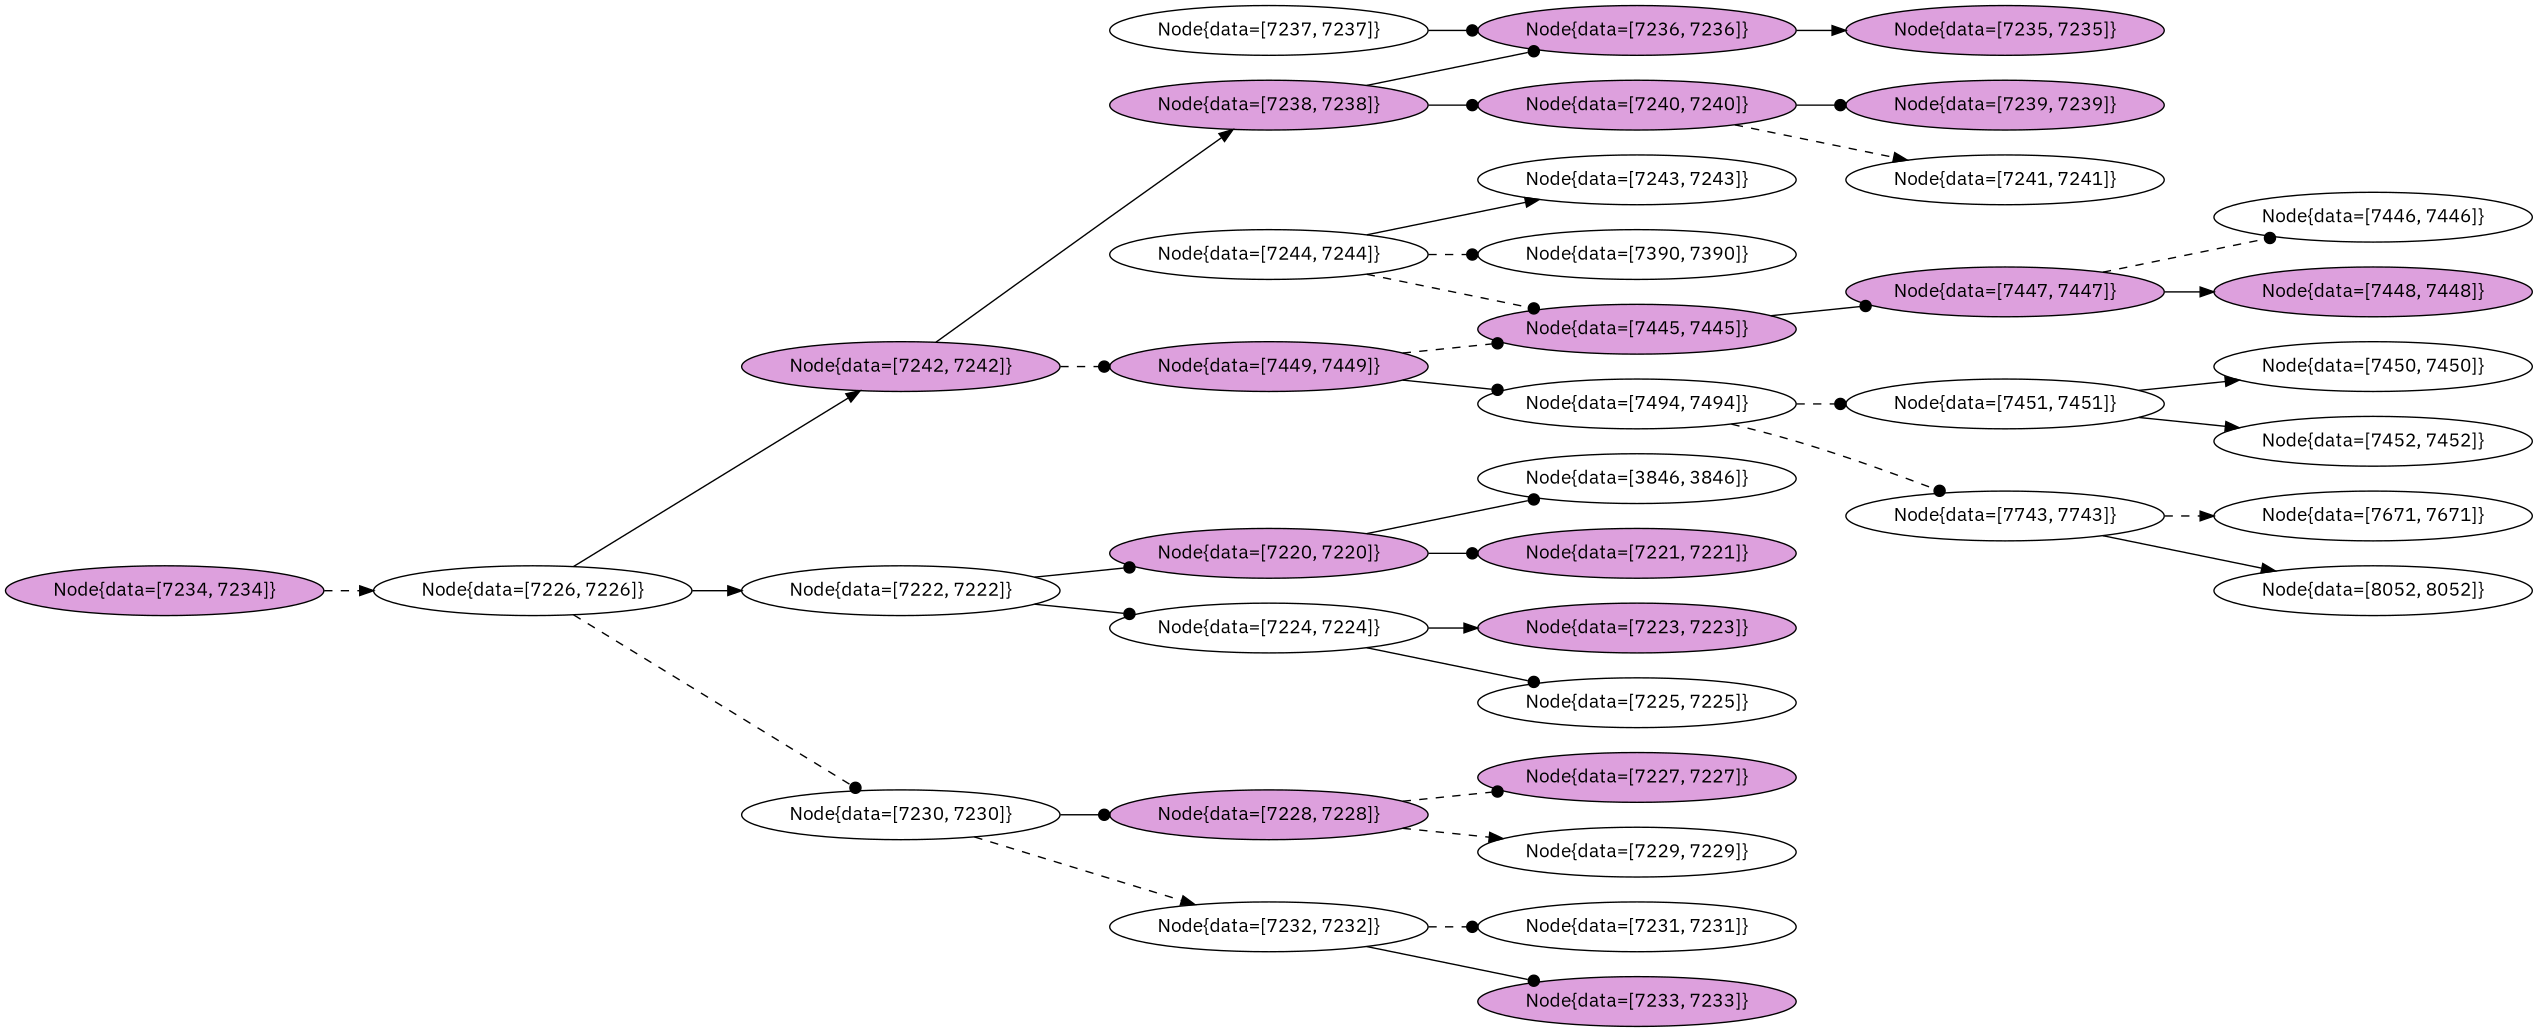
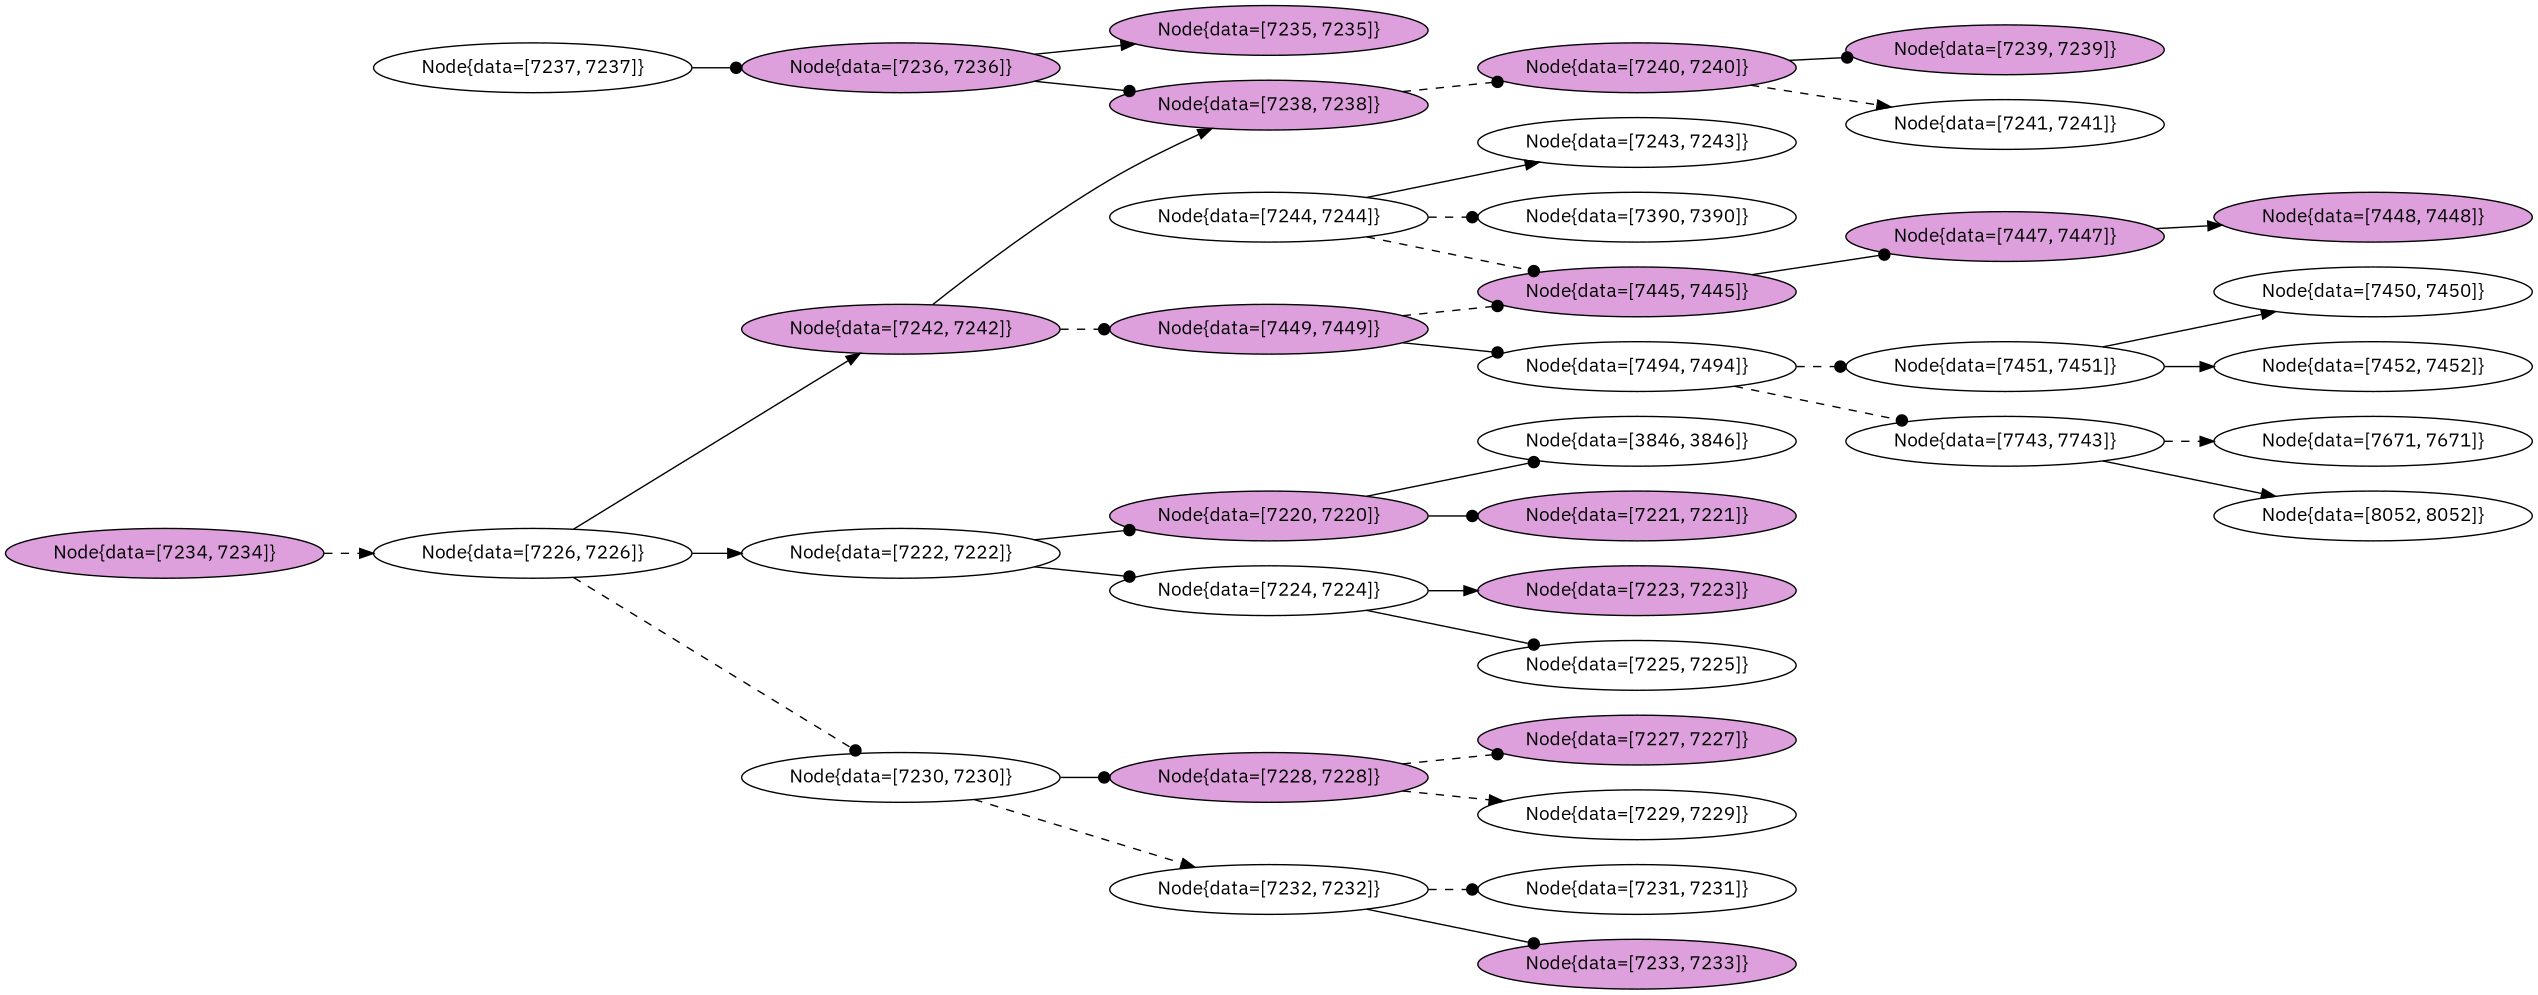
edge "Node{data=[7238, 7238]}" -> "Node{data=[7236, 7236]}": reversed
edge "Node{data=[7238, 7238]}" -> "Node{data=[7240, 7240]}": style solid -> dashed
node "Node{data=[7446, 7446]}": removed
